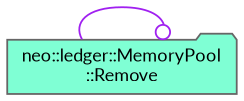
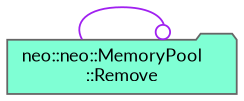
node "neo::ledger::MemoryPool ::Remove": label "neo::ledger::MemoryPool ::Remove" -> "neo::neo::MemoryPool ::Remove"
